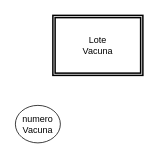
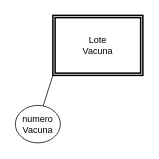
edge "Lote Vacuna" -- "numero Vacuna": added
